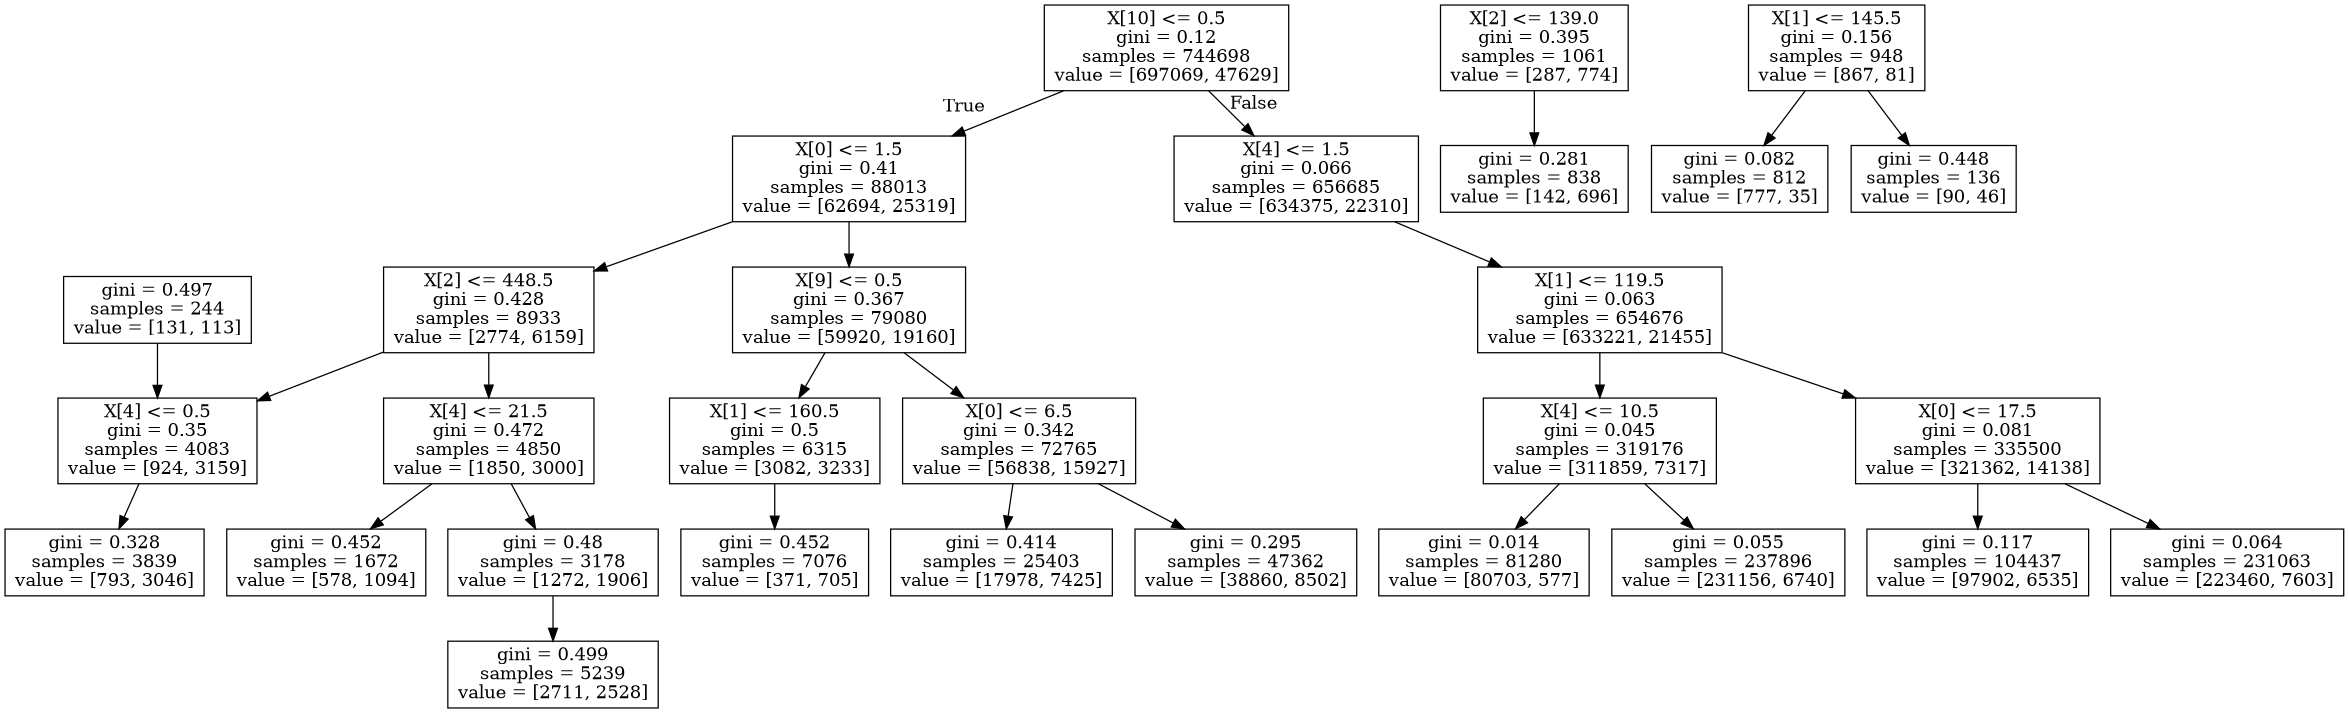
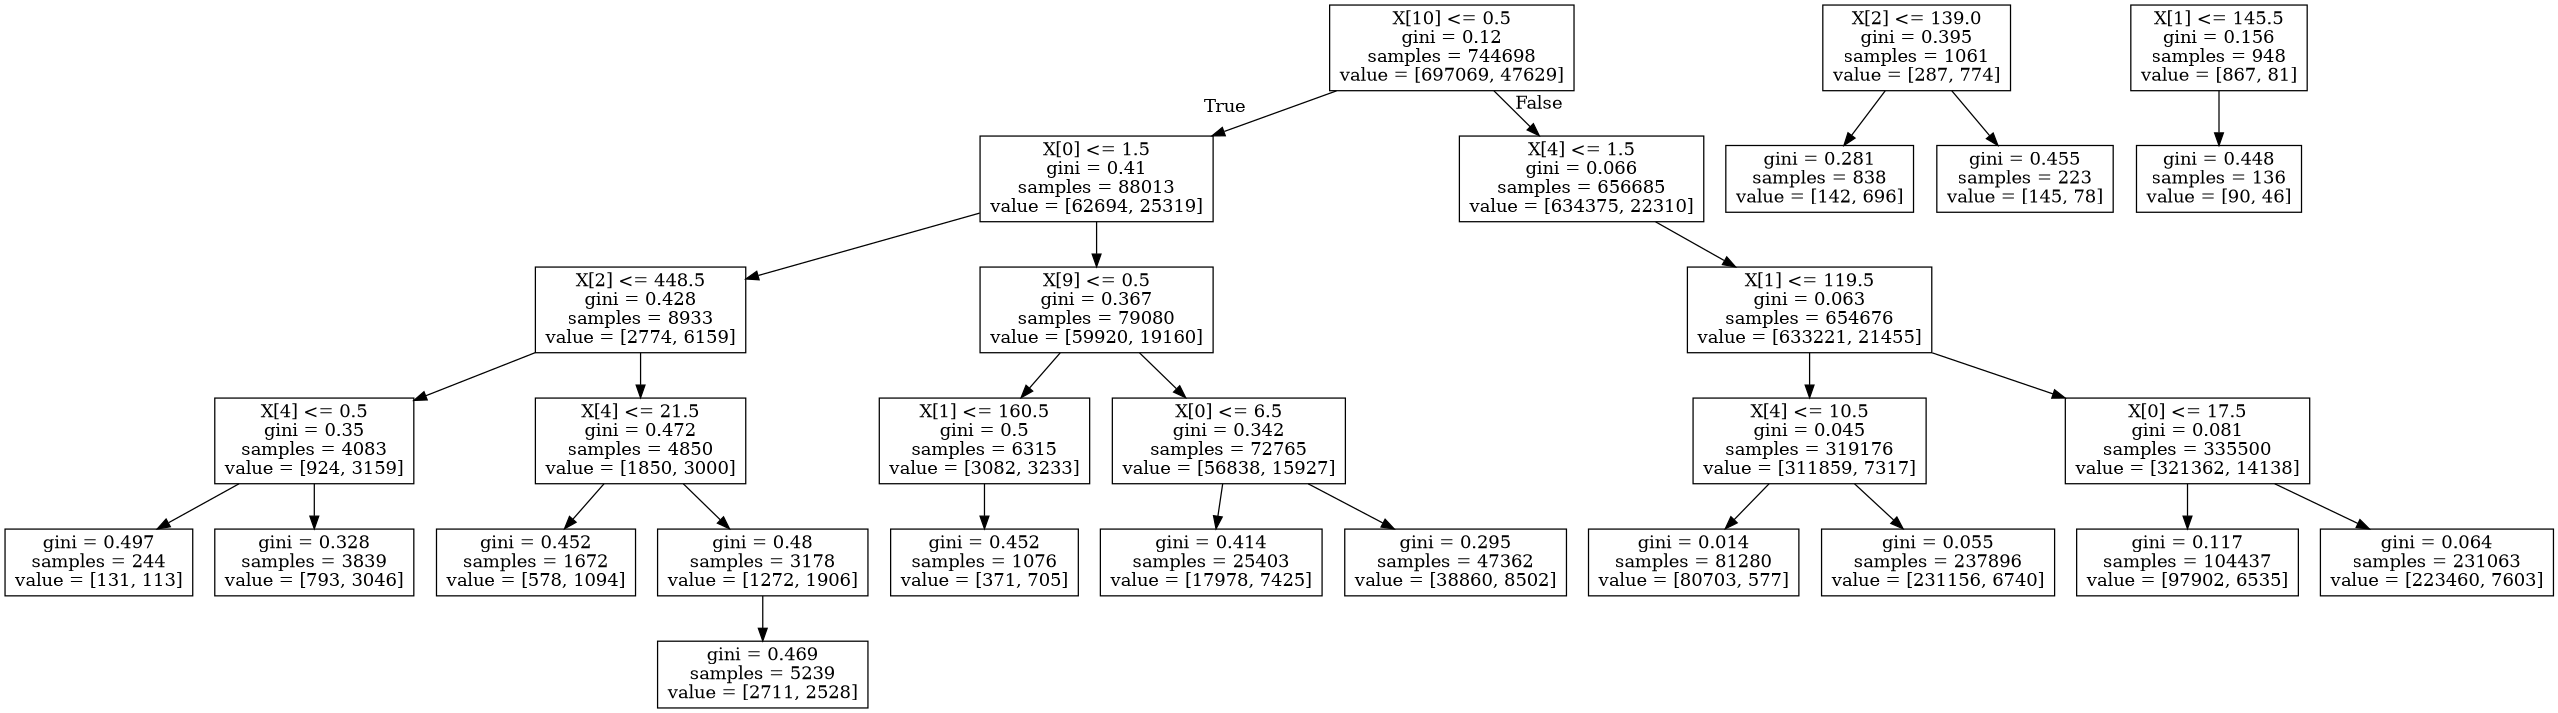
node "gini = 0.082 samples = 812 value = [777, 35]": removed
node "gini = 0.455 samples = 223 value = [145, 78]": added
edge "gini = 0.497 samples = 244 value = [131, 113]" -> "X[4] <= 0.5 gini = 0.35 samples = 4083 value = [924, 3159]": reversed
node "gini = 0.452 samples = 7076 value = [371, 705]": label "gini = 0.452 samples = 7076 value = [371, 705]" -> "gini = 0.452 samples = 1076 value = [371, 705]"
node "gini = 0.499 samples = 5239 value = [2711, 2528]": label "gini = 0.499 samples = 5239 value = [2711, 2528]" -> "gini = 0.469 samples = 5239 value = [2711, 2528]"
